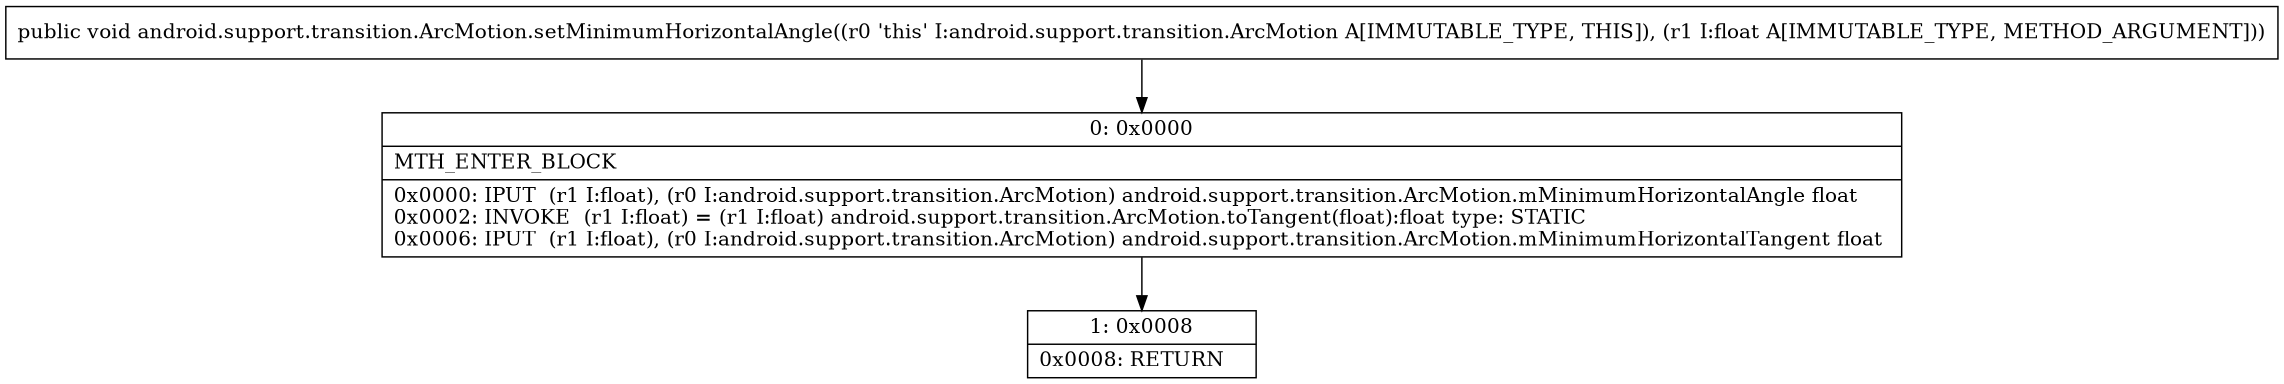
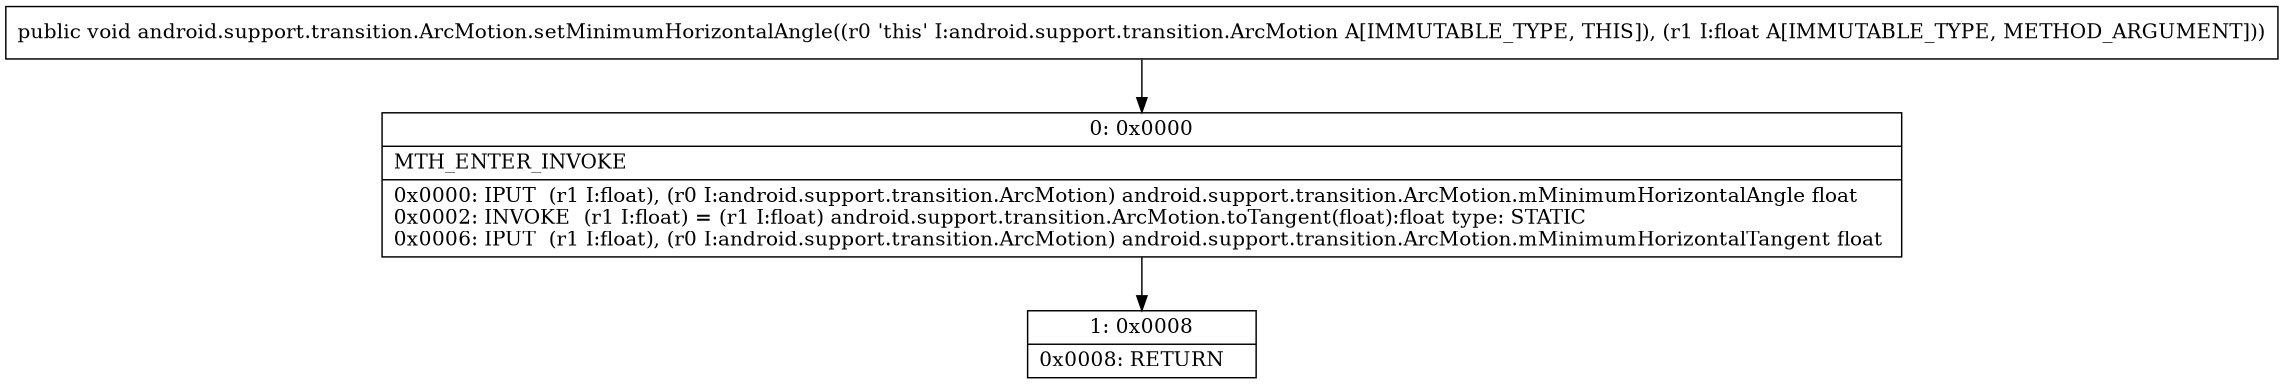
node "0: 0x0000": text "MTH_ENTER_BLOCK" -> "MTH_ENTER_INVOKE"
